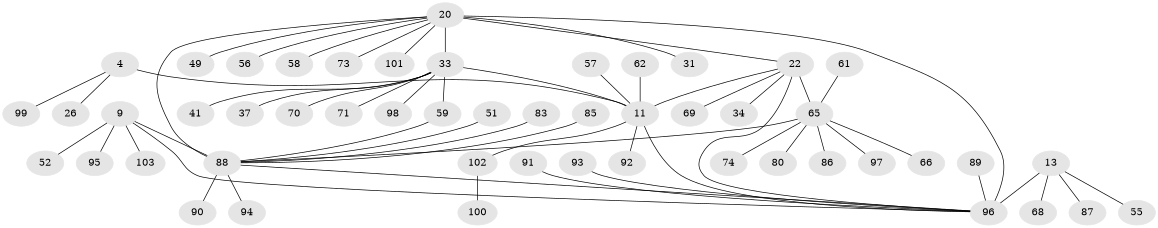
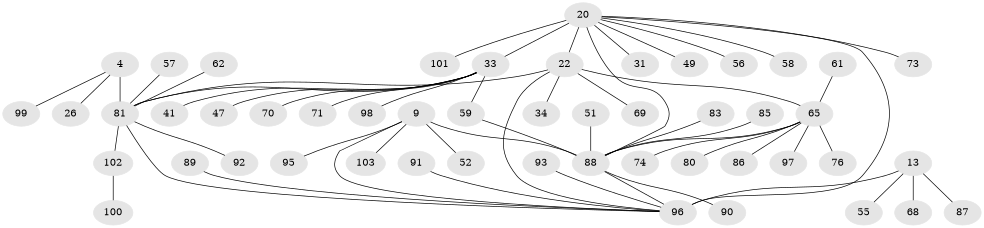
node "37": label "37" -> "47"
node "11": label "11" -> "81"
node "66": label "66" -> "76"
node "94": removed
